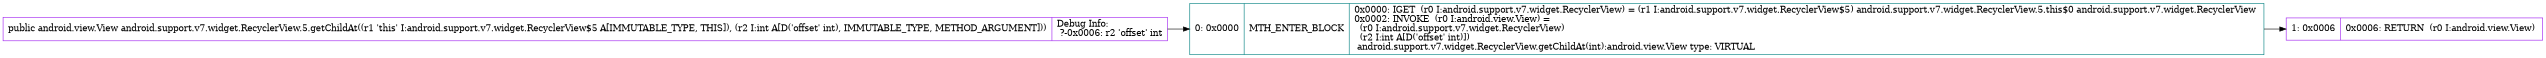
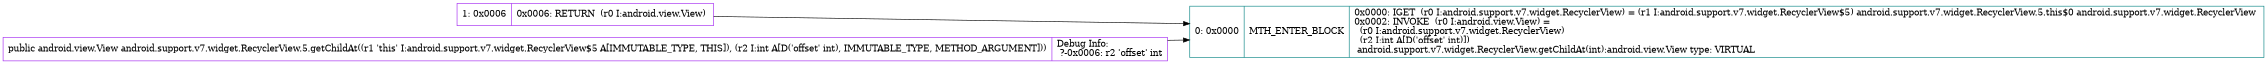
edge "0: 0x0000" -> "1: 0x0006": reversed
